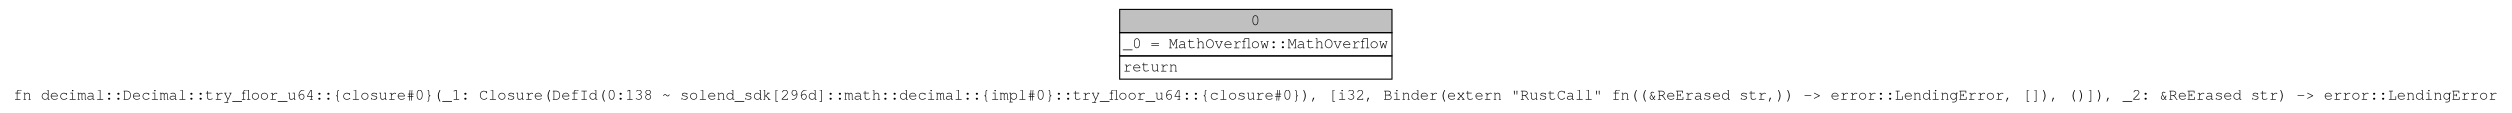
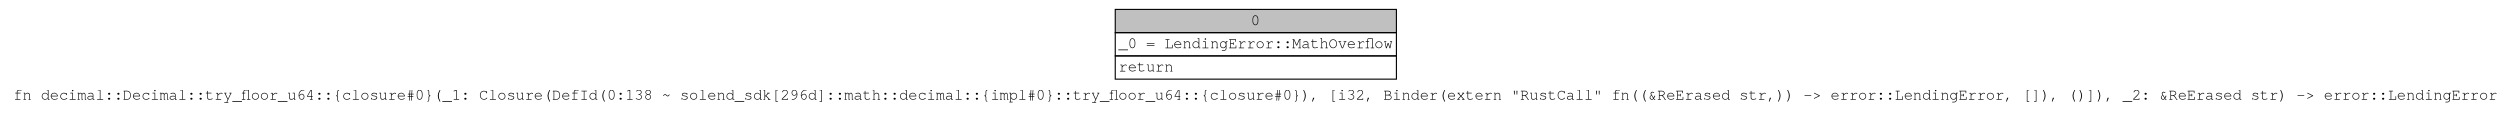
node "0": text "_0 = MathOverflow::MathOverflow" -> "_0 = LendingError::MathOverflow"
